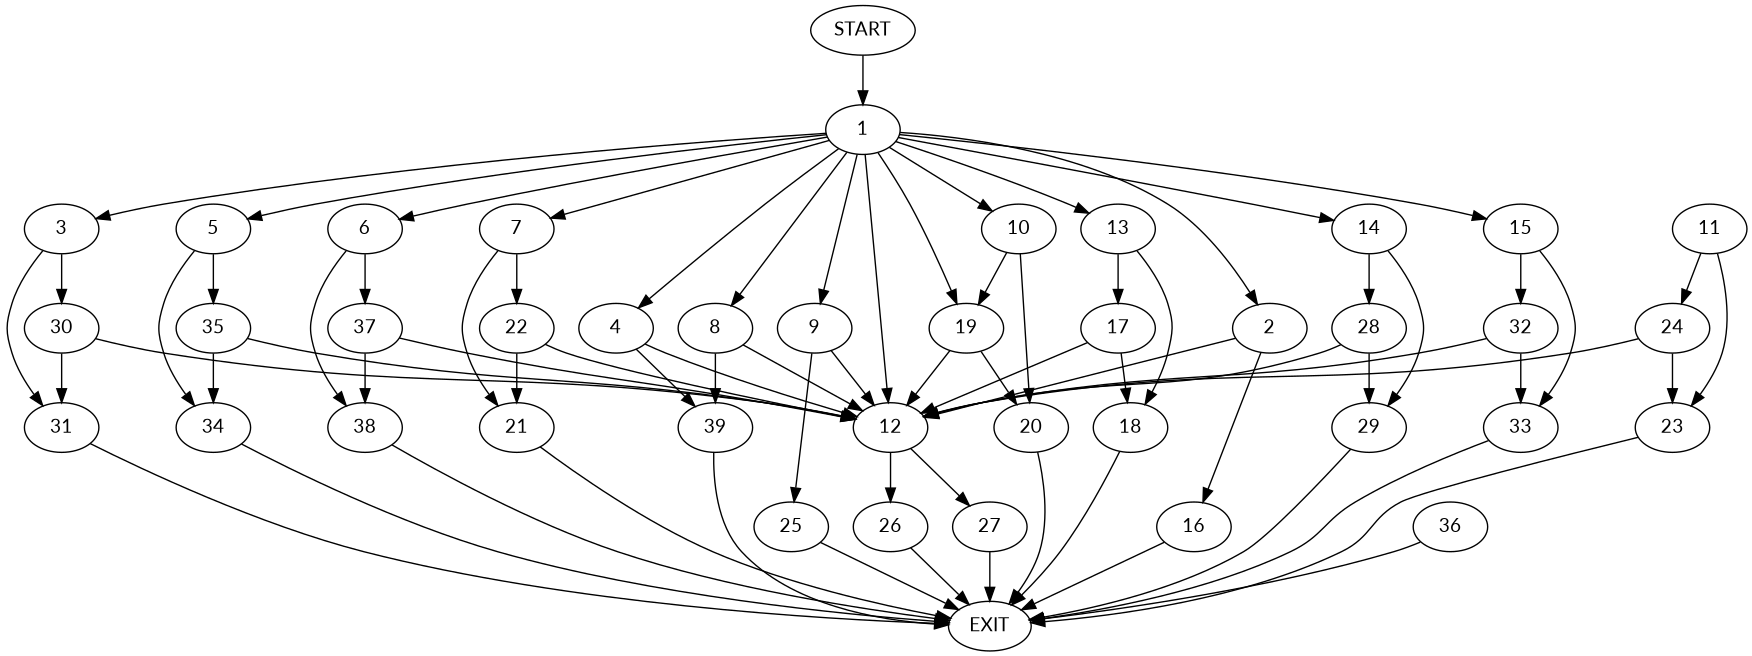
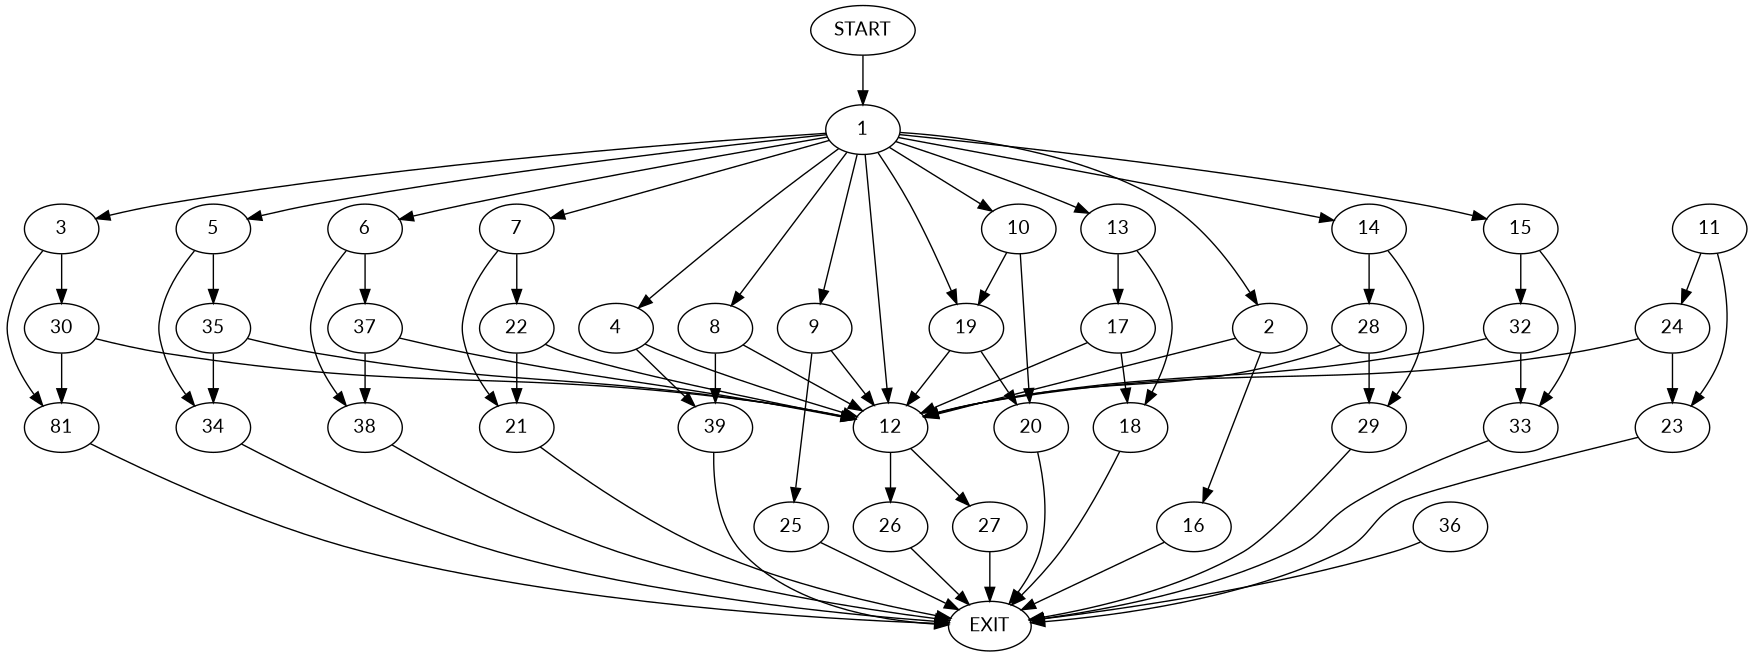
node "31": label "31" -> "81"
